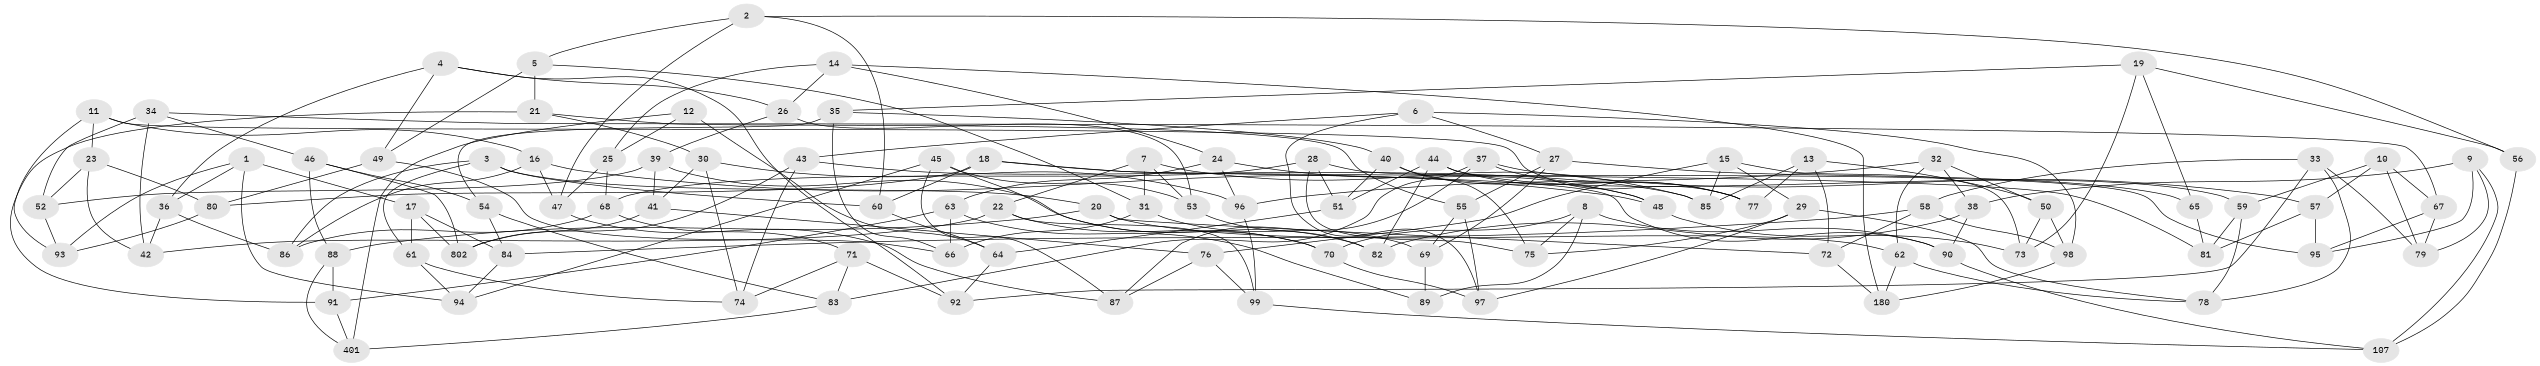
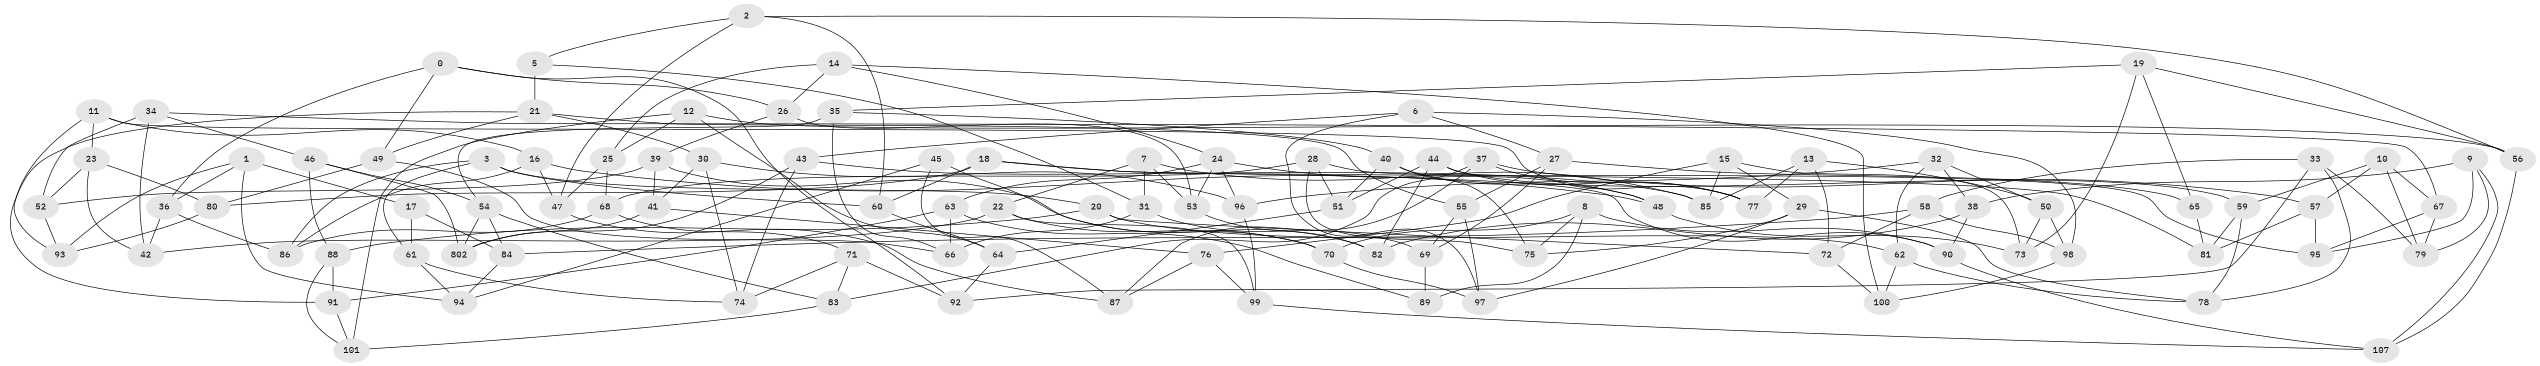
node "4": label "4" -> "0"
edge "5" -- "49": now "21" -- "49"
edge "12" -- "56": added
edge "45" -- "53": now "24" -- "53"
edge "17" -- "802": now "54" -- "802"
node "180": label "180" -> "100"
node "401": label "401" -> "101"
